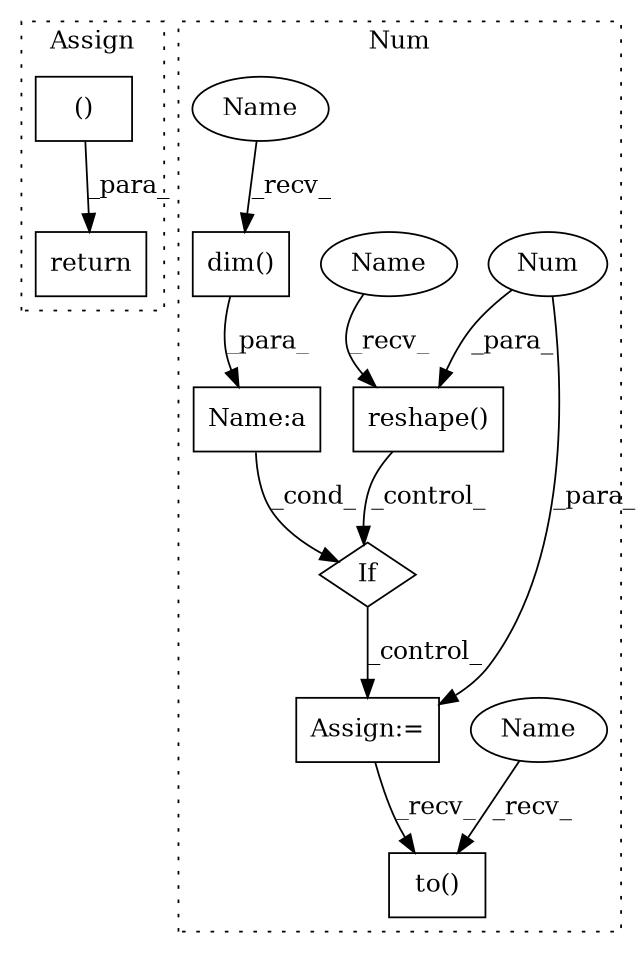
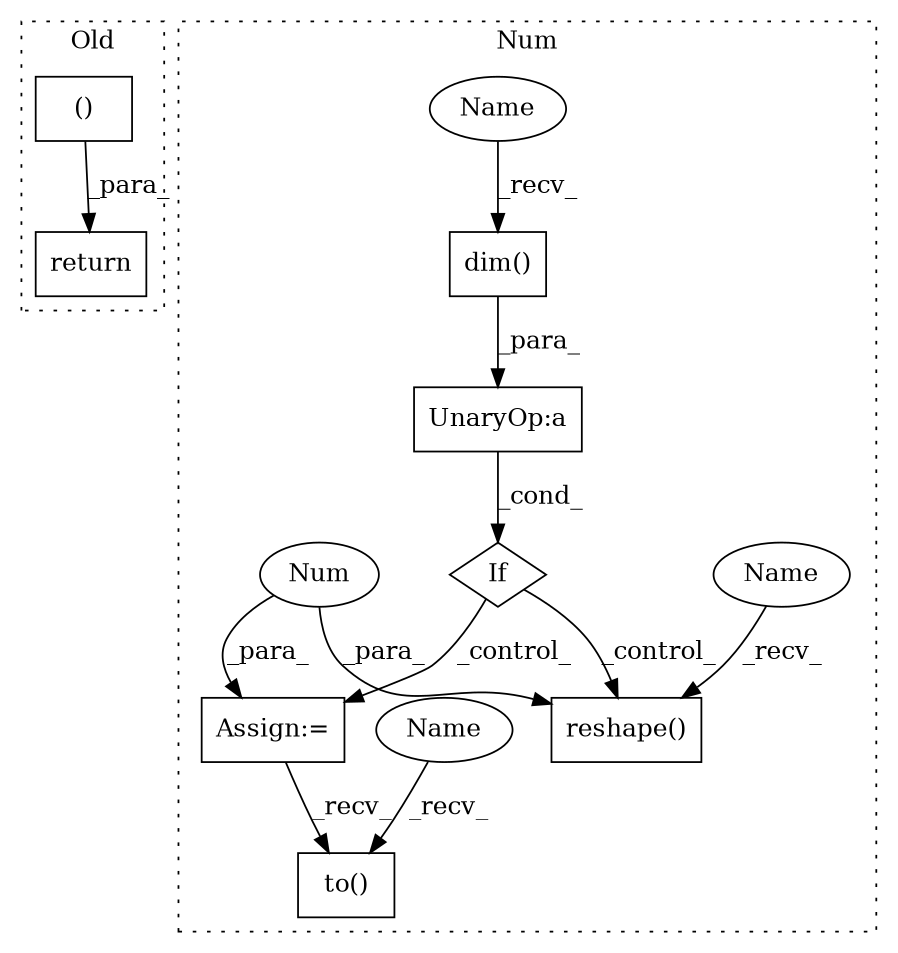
cluster "Assign": label "Assign" -> "Old"
node "Name:a": label "Name:a" -> "UnaryOp:a"
edge "reshape()" -> "If": reversed
